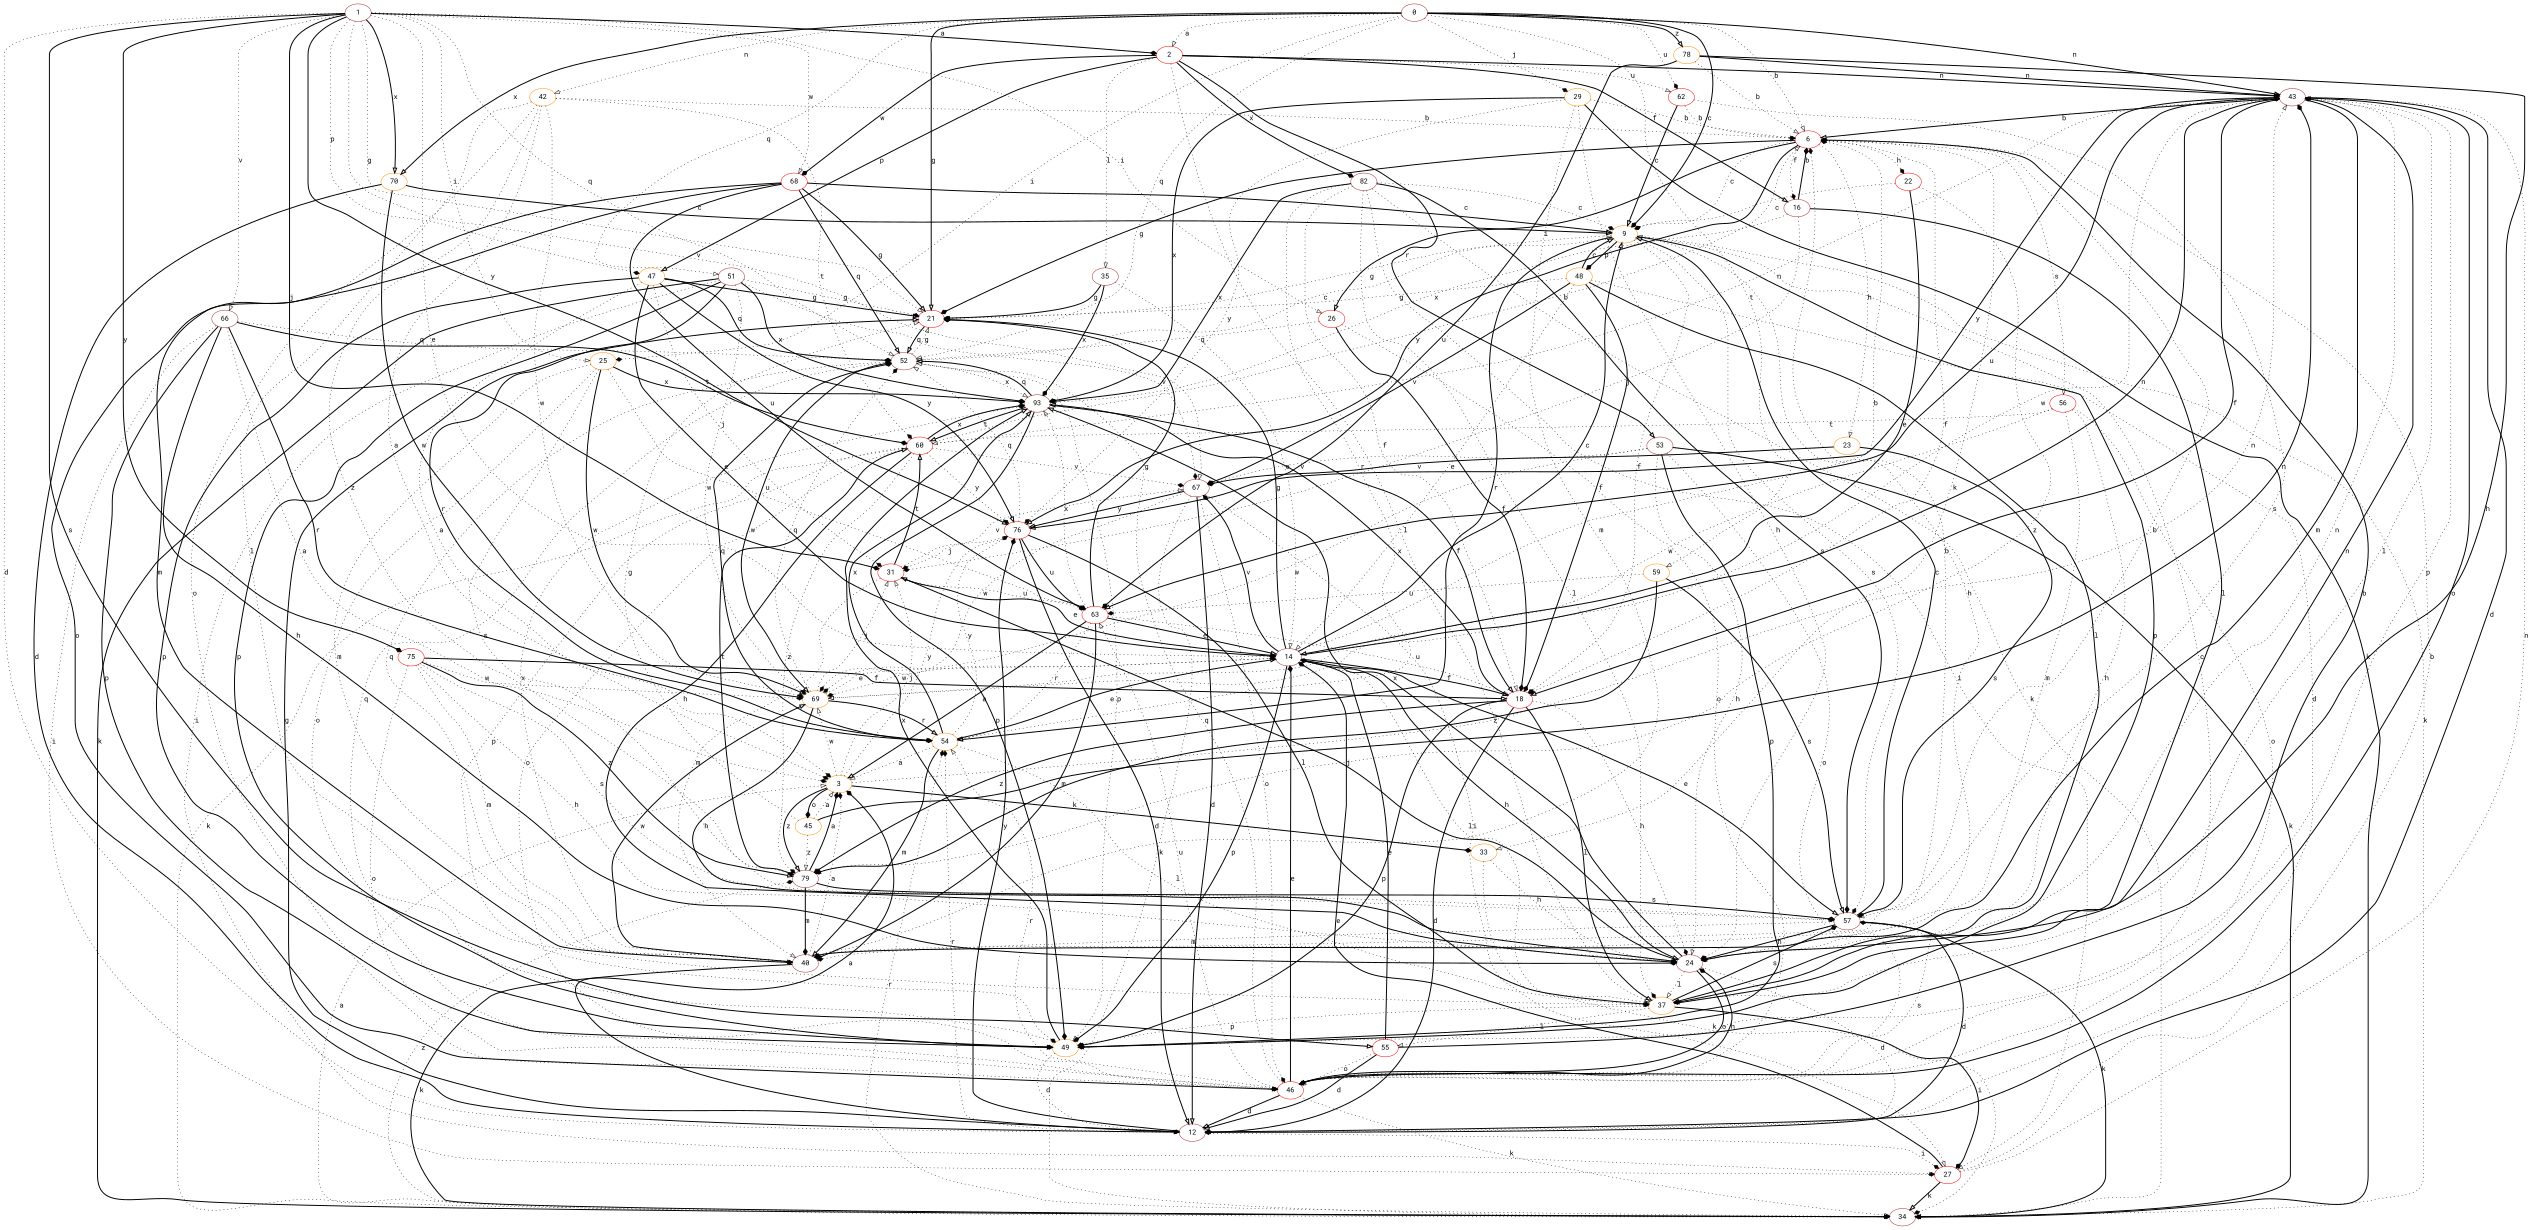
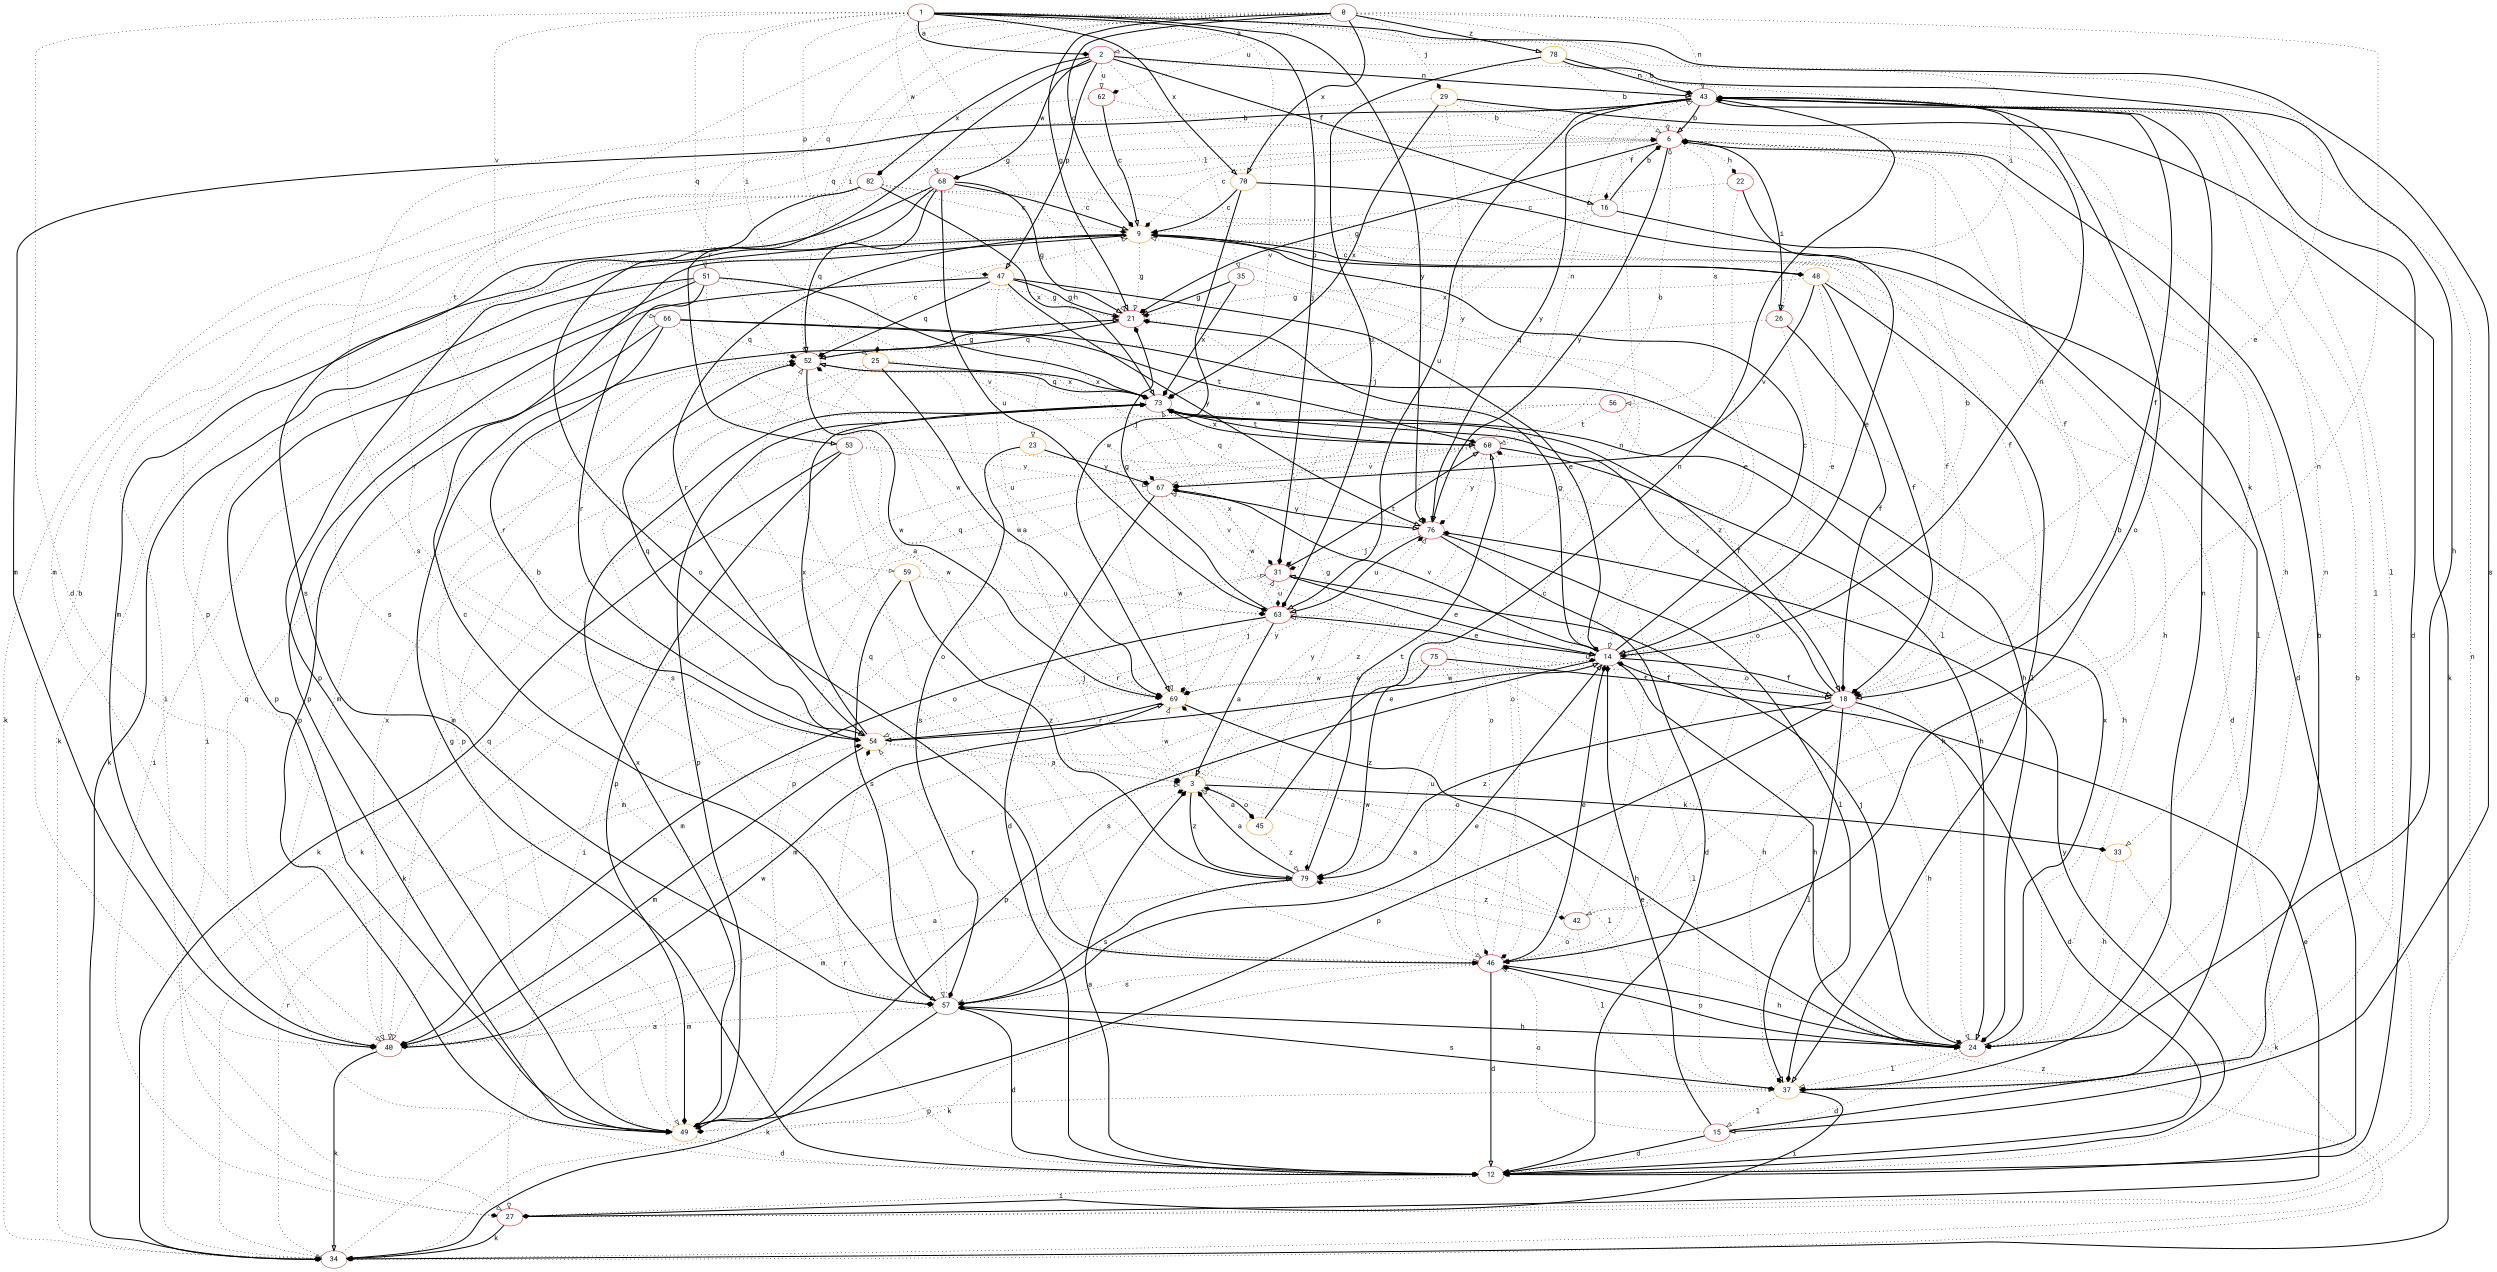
edge "0" -> "43": style bold -> dotted
node "42": color darkorange -> brown
edge "1" -> "75": removed, label "y"
node "93": label "93" -> "73"
edge "42" -> "79": reversed
edge "63" -> "18": reversed
edge "14" -> "57": reversed
edge "79" -> "40": style bold -> dotted
node "55": label "55" -> "15"
